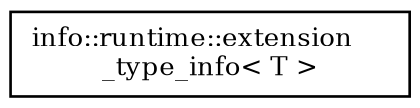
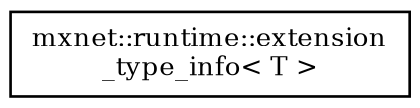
node "info::runtime::extension _type_info< T >": label "info::runtime::extension _type_info< T >" -> "mxnet::runtime::extension _type_info< T >"
